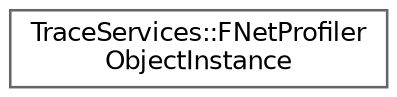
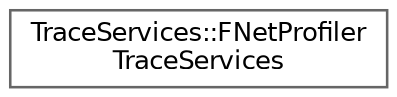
node "TraceServices::FNetProfiler ObjectInstance": label "TraceServices::FNetProfiler ObjectInstance" -> "TraceServices::FNetProfiler TraceServices"
